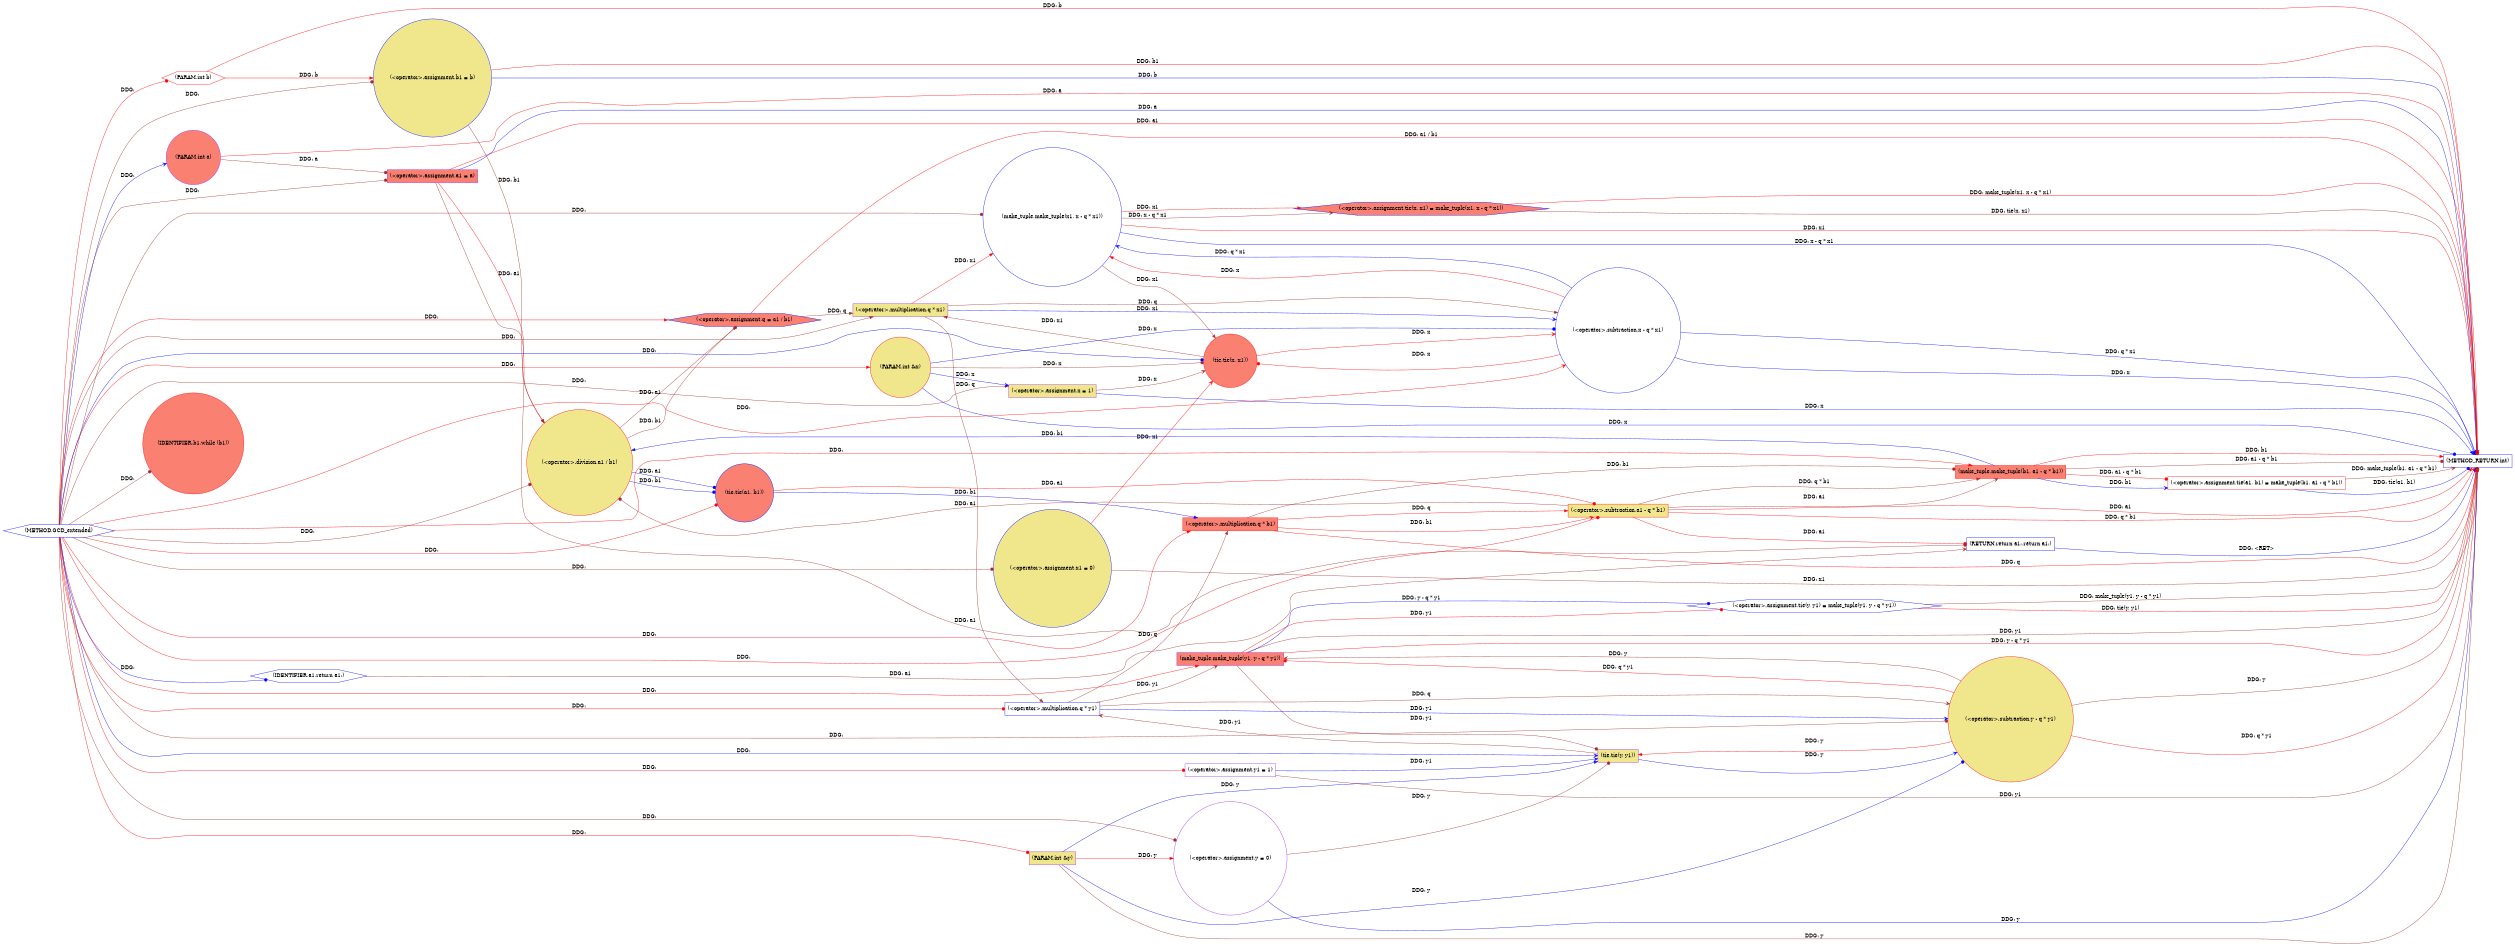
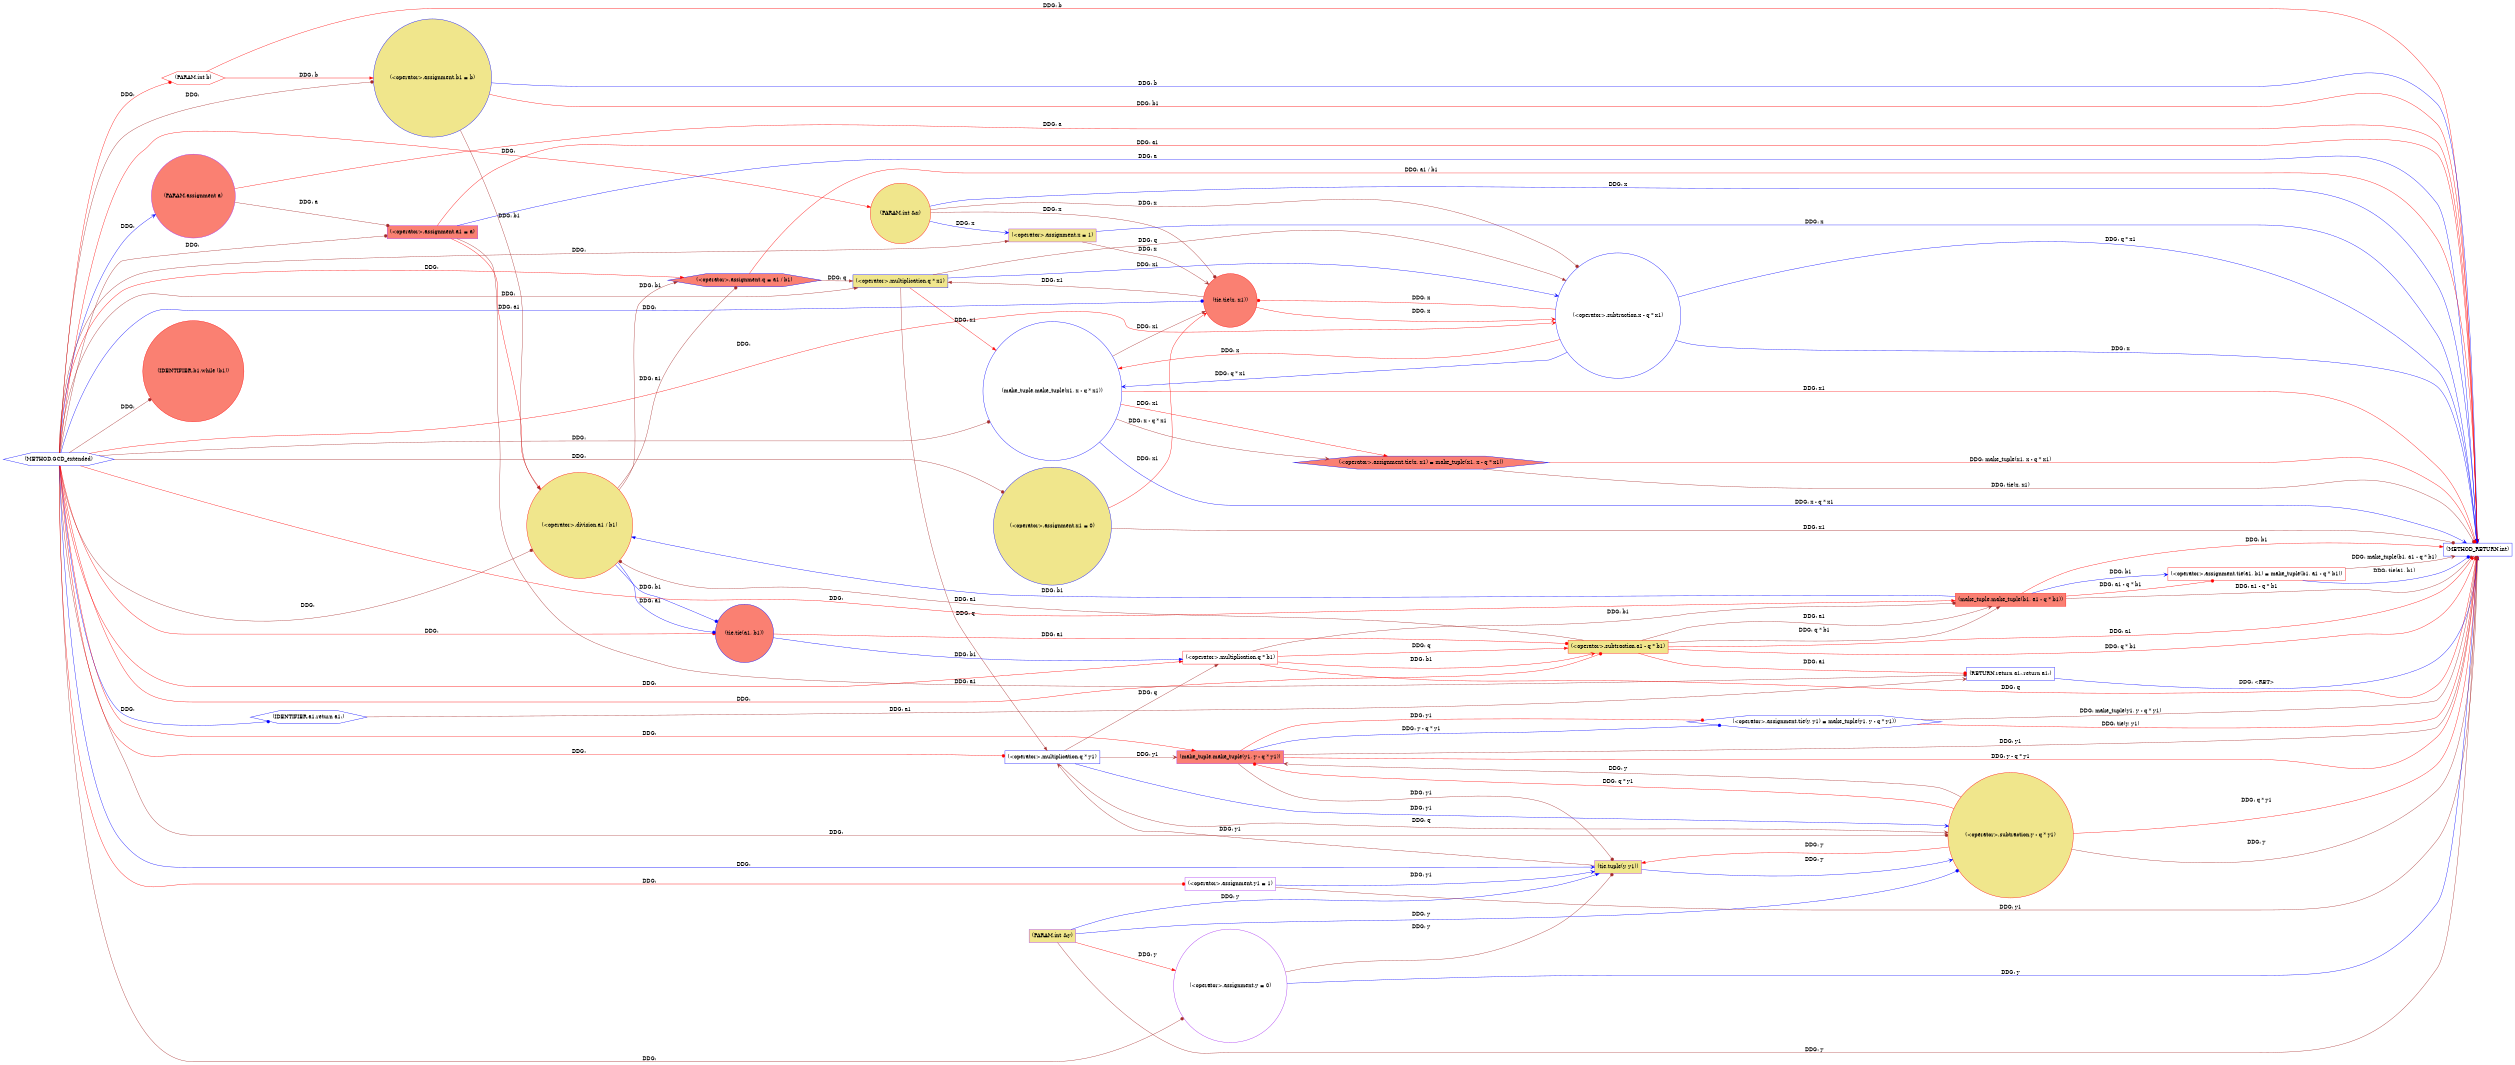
node "(PARAM,int a)": label "(PARAM,int a)" -> "(PARAM,assignment a)"
node "(<operator>.multiplication,q * x1)": color purple -> blue
edge "(PARAM,int &x)" -> "(<operator>.subtraction,x - q * x1)": color blue -> brown
node "(<operator>.multiplication,q * b1)": fillcolor salmon -> white
node "(tie,tie(y, y1))": label "(tie,tie(y, y1))" -> "(tie,tuple(y, y1))"
edge "(METHOD,GCD_extended)" -> "(PARAM,int &y)": removed, label "DDG:"
